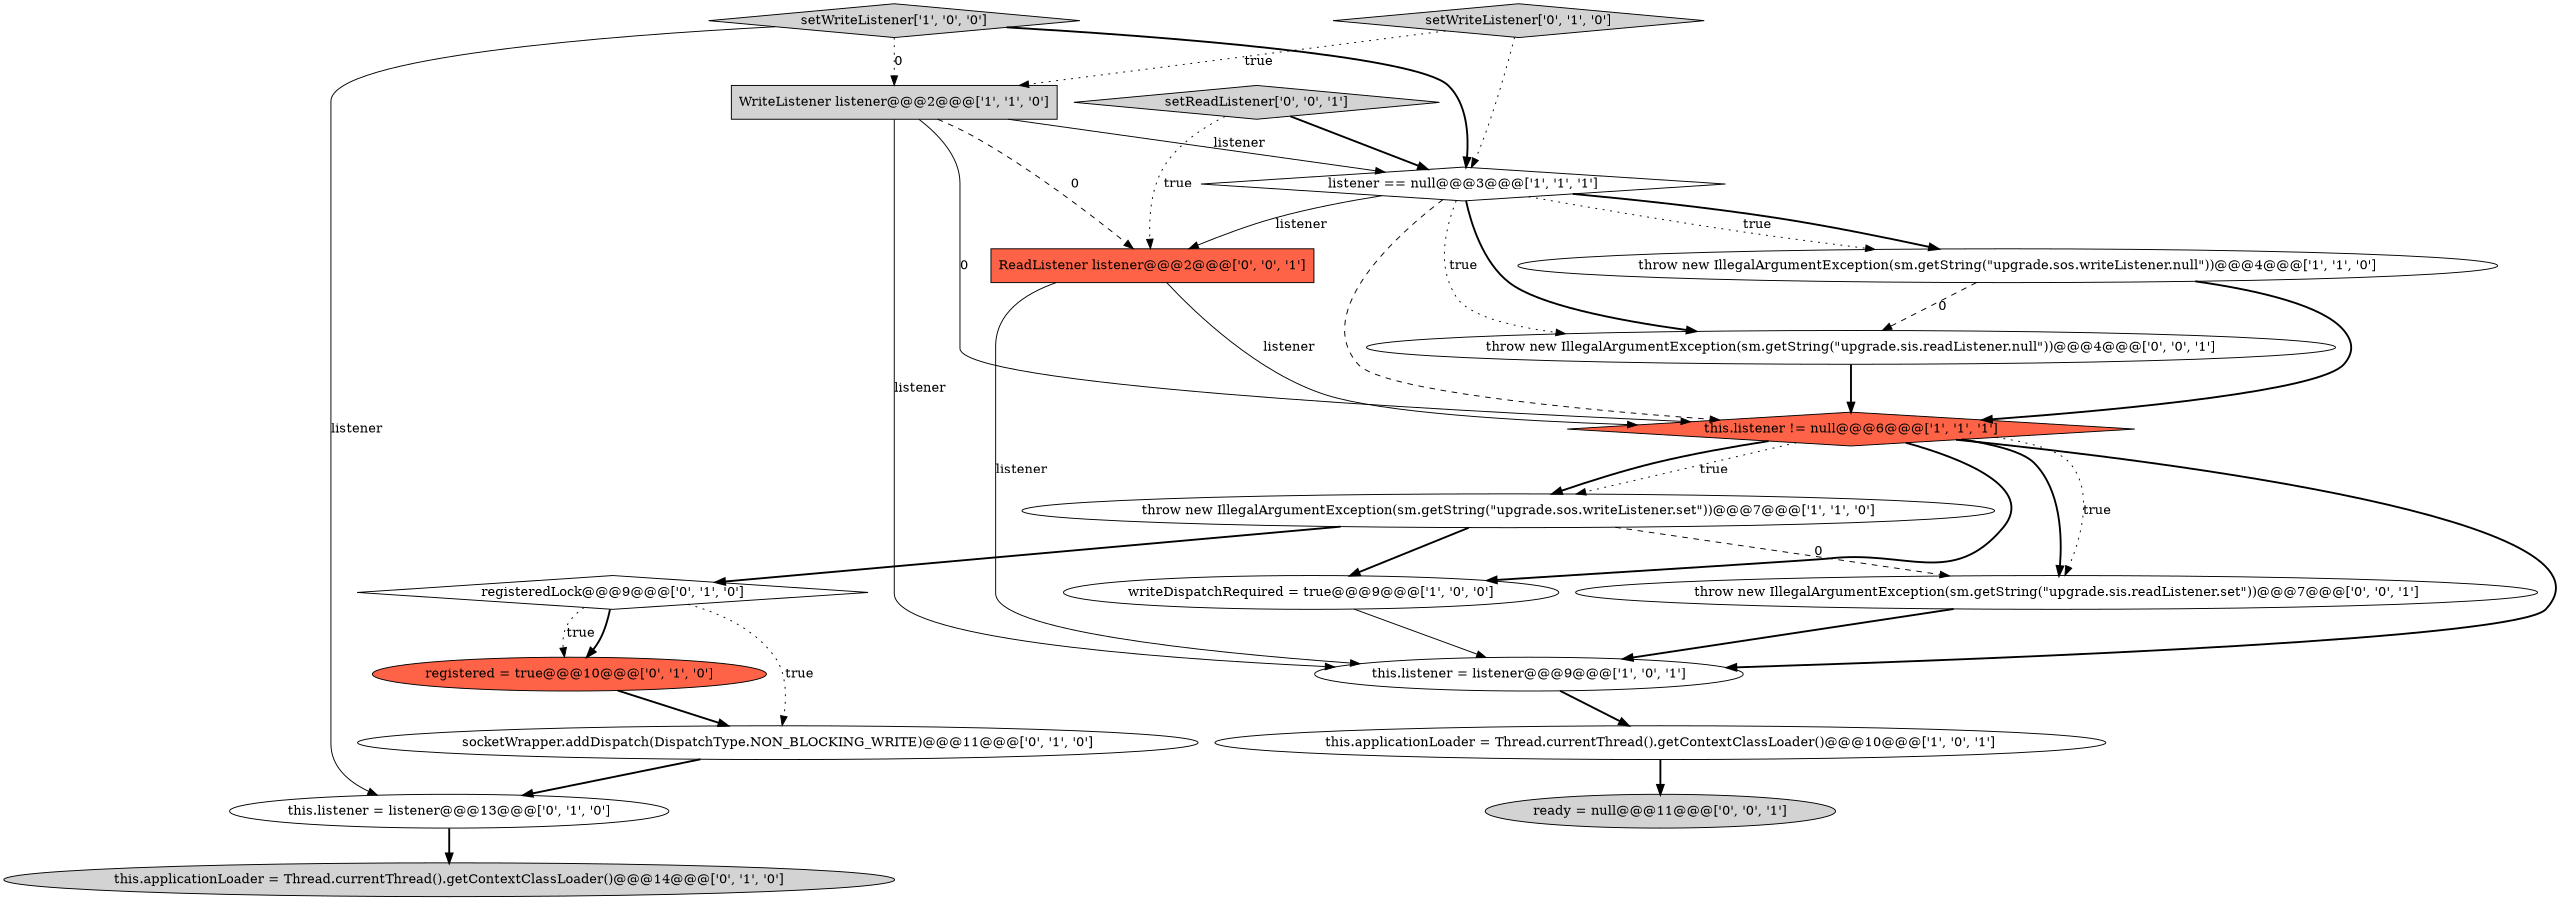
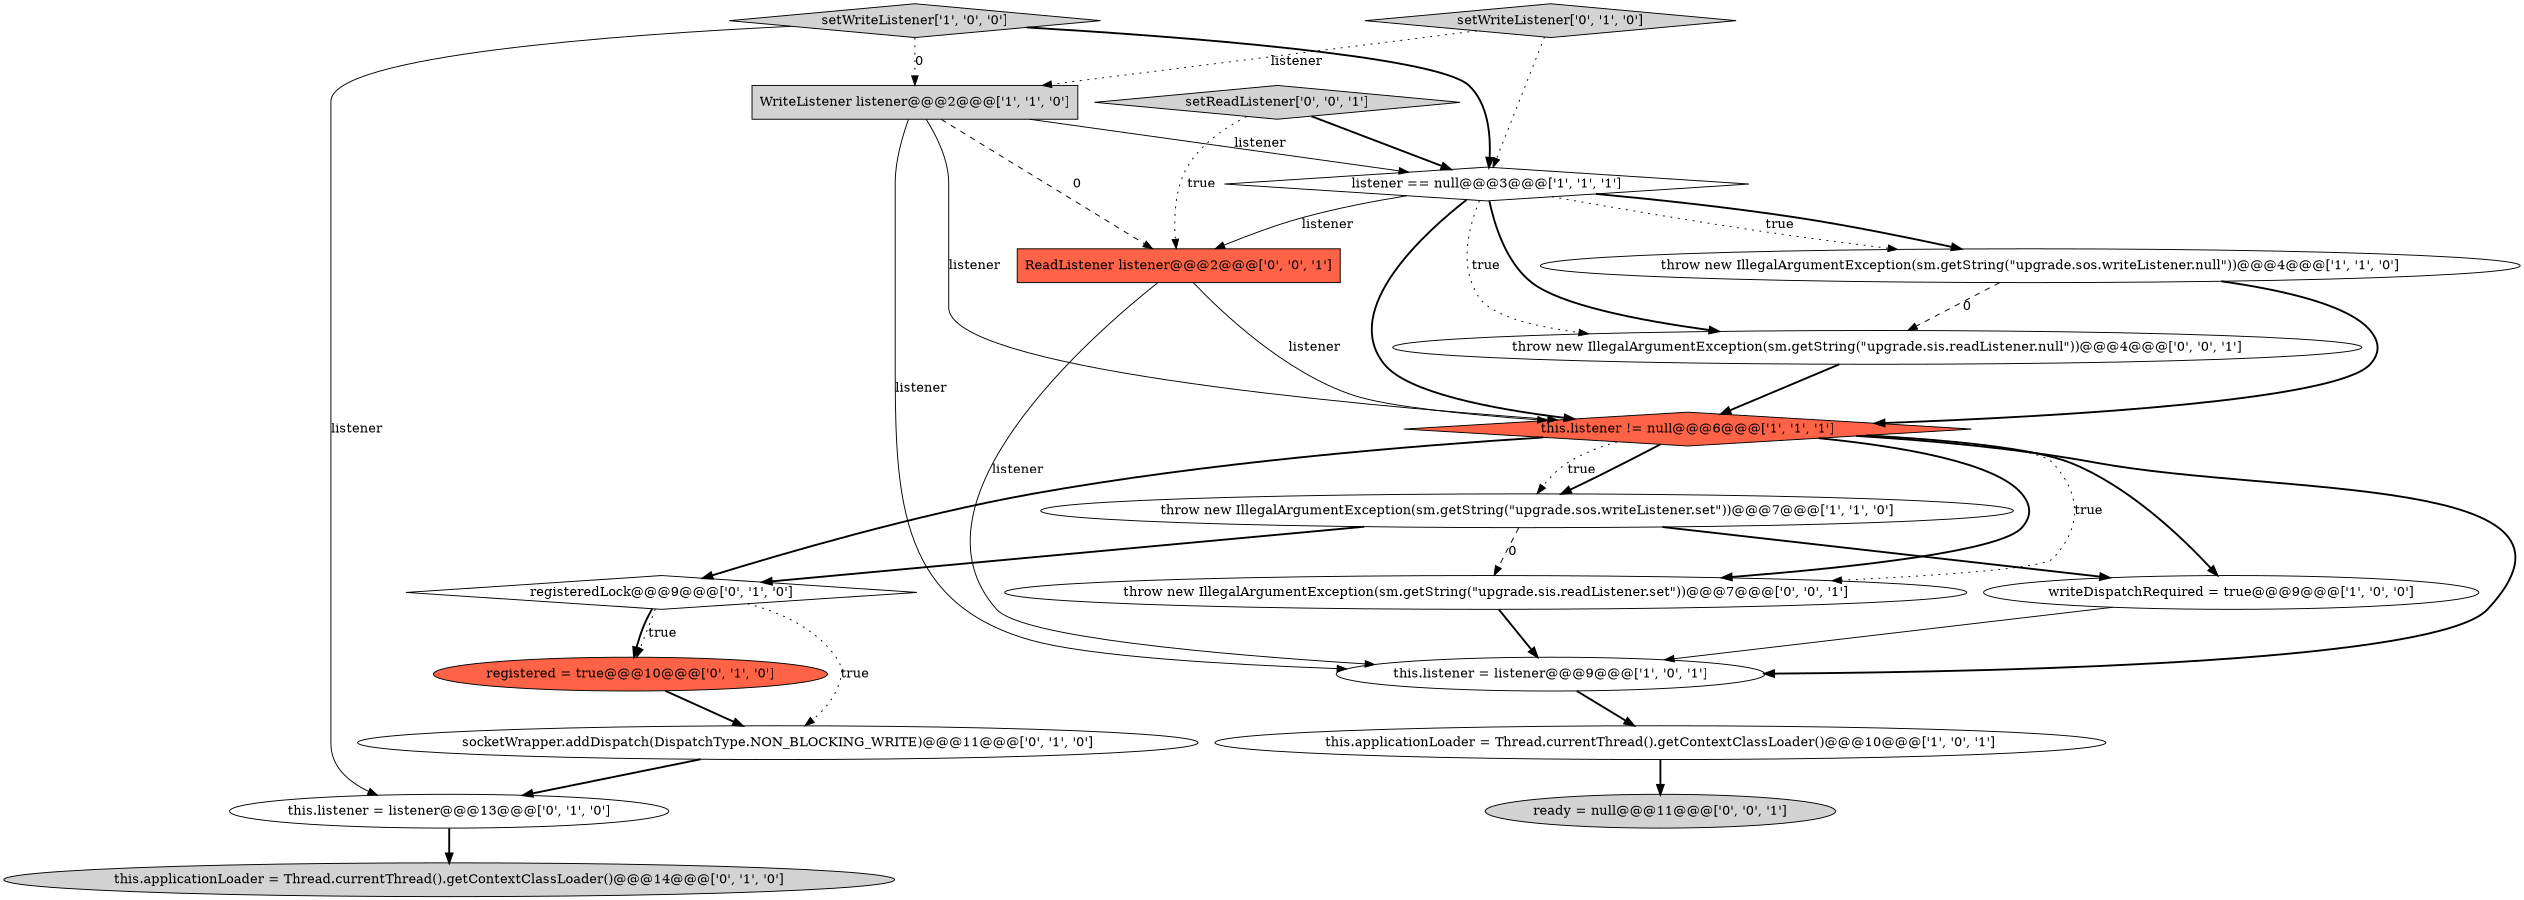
edge "setWriteListener['0', '1', '0']" -> "WriteListener listener@@@2@@@['1', '1', '0']": label "true" -> "listener"
edge "WriteListener listener@@@2@@@['1', '1', '0']" -> "this.listener != null@@@6@@@['1', '1', '1']": label "0" -> "listener"
edge "listener == null@@@3@@@['1', '1', '1']" -> "this.listener != null@@@6@@@['1', '1', '1']": style dashed -> bold
edge "this.listener != null@@@6@@@['1', '1', '1']" -> "registeredLock@@@9@@@['0', '1', '0']": added
